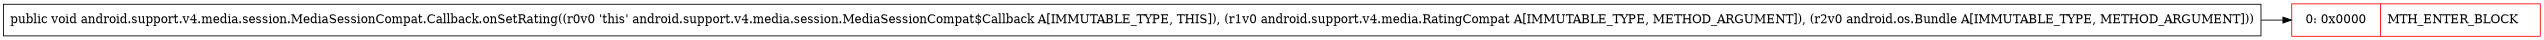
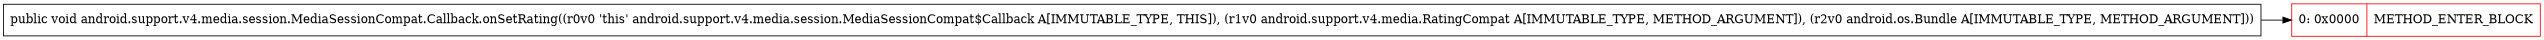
node "0: 0x0000": text "MTH_ENTER_BLOCK" -> "METHOD_ENTER_BLOCK"
